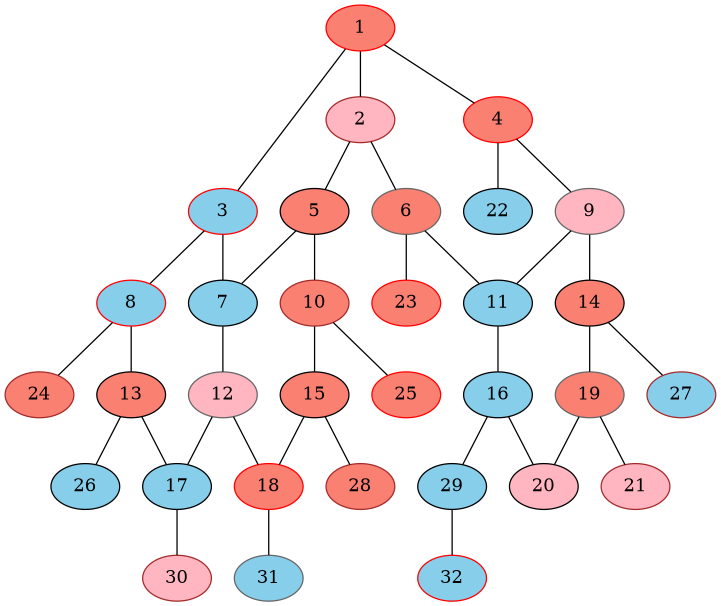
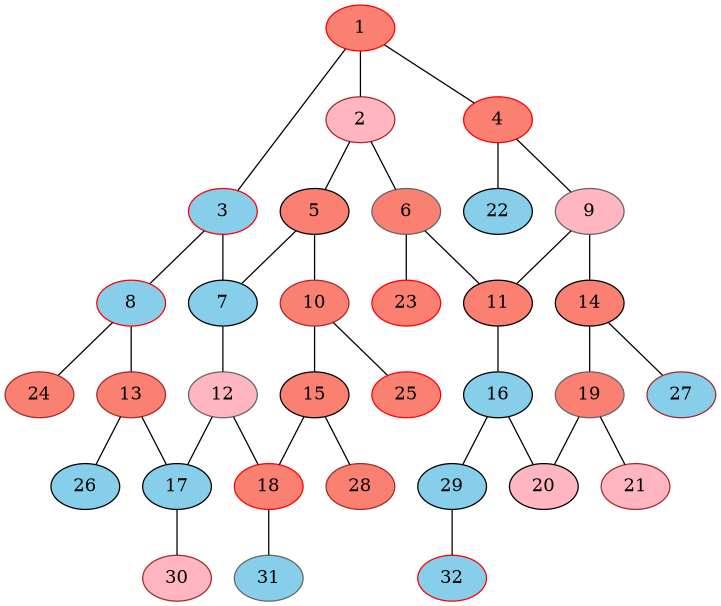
node "11": fillcolor skyblue -> salmon
node "13": color black -> brown
